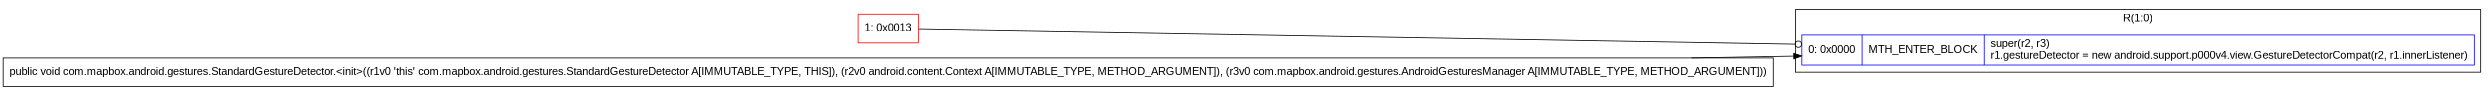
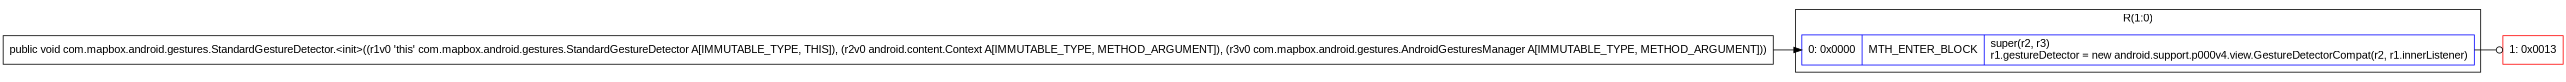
edge "1: 0x0013" -> "0: 0x0000": reversed
